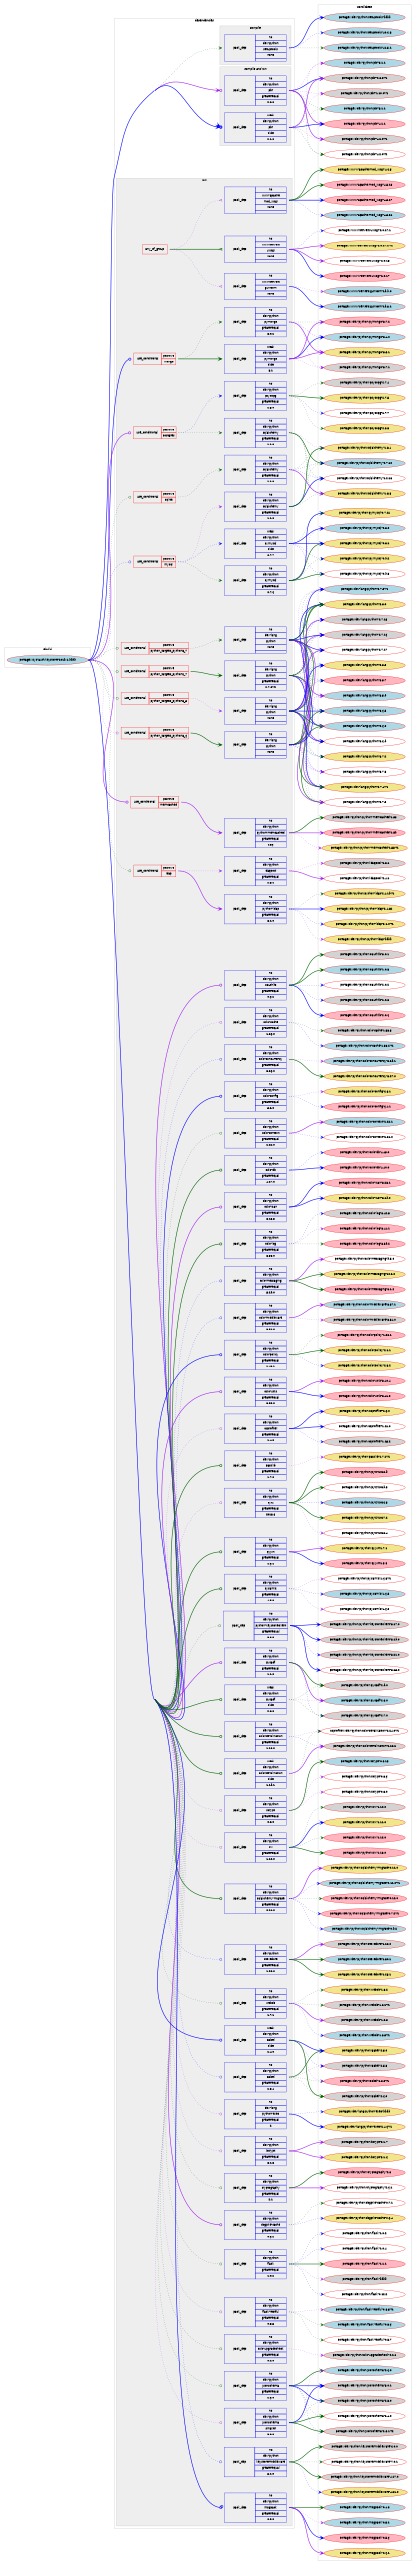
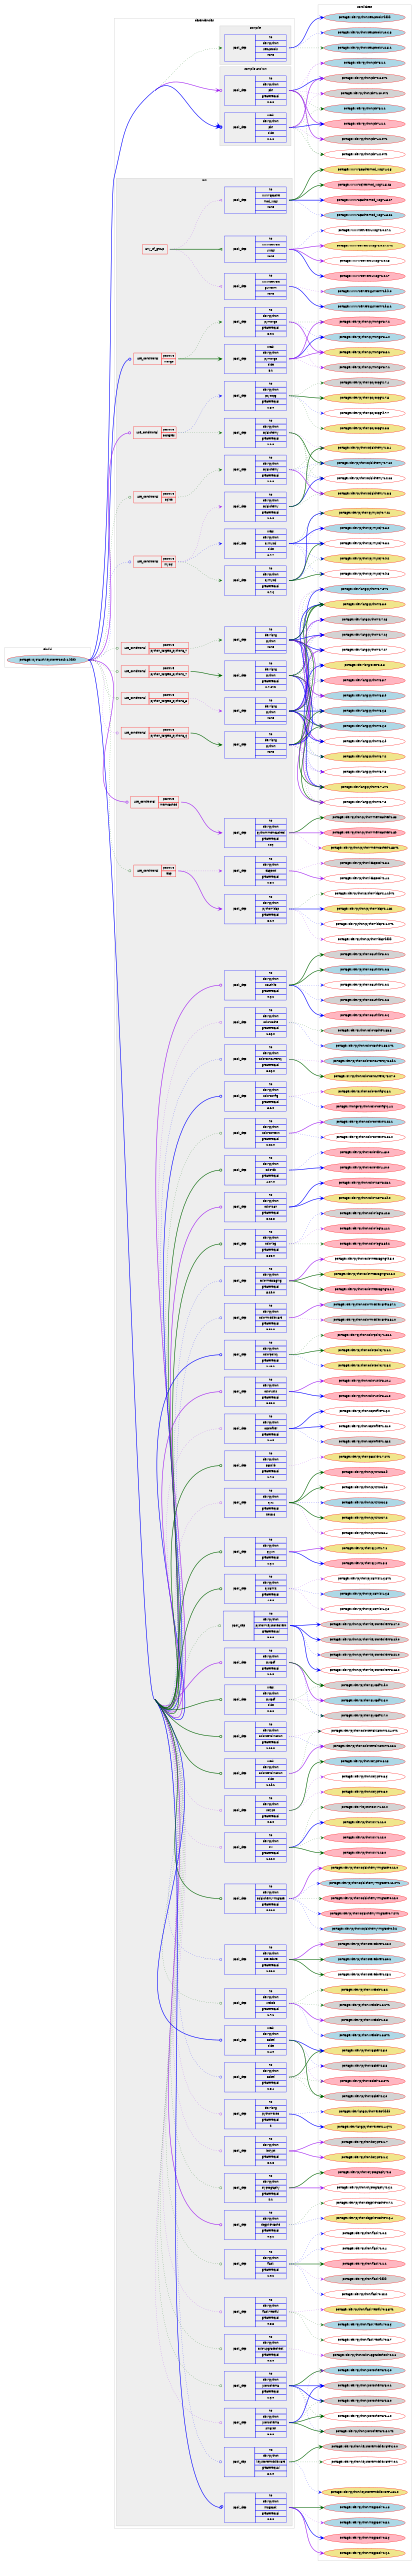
node "portage://www-apache/mod_wsgi-4.5.13": label "portage://www-apache/mod_wsgi-4.5.13" -> "portage://www-sqlite/mod_wsgi-4.5.13"
node "portage://dev-python/psycopg-2.7.7": label "portage://dev-python/psycopg-2.7.7" -> "portage://dev-python/psycopg-9.7.7"
node "portage://dev-python/pymysql-0.8.1": fillcolor khaki -> white
node "portage://dev-lang/python-3.5.5": label "portage://dev-lang/python-3.5.5" -> "portage://dev-lang/exec-3.5.5"
node "portage://dev-python/python-ldap-2.4.19-r1": fillcolor khaki -> white
node "portage://dev-python/python-ldap-3.1.0-r1": fillcolor khaki -> white
node "portage://dev-python/python-ldap-9999": fillcolor khaki -> white
node "portage://dev-python/oslo-concurrency-3.27.0": label "portage://dev-python/oslo-concurrency-3.27.0" -> "portage://six-python/oslo-concurrency-3.27.0"
node "portage://dev-python/oslo-config-6.4.1": label "portage://dev-python/oslo-config-6.4.1" -> "portage://mongo-python/oslo-config-6.4.1"
node "portage://dev-python/osprofiler-2.6.0": fillcolor khaki -> white
node "osprofiler://dev-python/oslo-serialization-2.24.0-r1": label "osprofiler://dev-python/oslo-serialization-2.24.0-r1" -> "portage://dev-python/oslo-serialization-2.24.0-r1"
node "portage://dev-python/scrypt-0.8.0": fillcolor white -> khaki
node "portage://dev-python/six-1.10.0": label "portage://dev-python/six-1.10.0" -> "portage://dev-keystone/six-1.10.0"
node "portage://dev-python/stevedore-1.25.1": fillcolor khaki -> white
node "portage://dev-python/flask-restful-0.3.5-r1": fillcolor lightblue -> khaki
node "portage://dev-python/keystonemiddleware-4.17.0": removed
